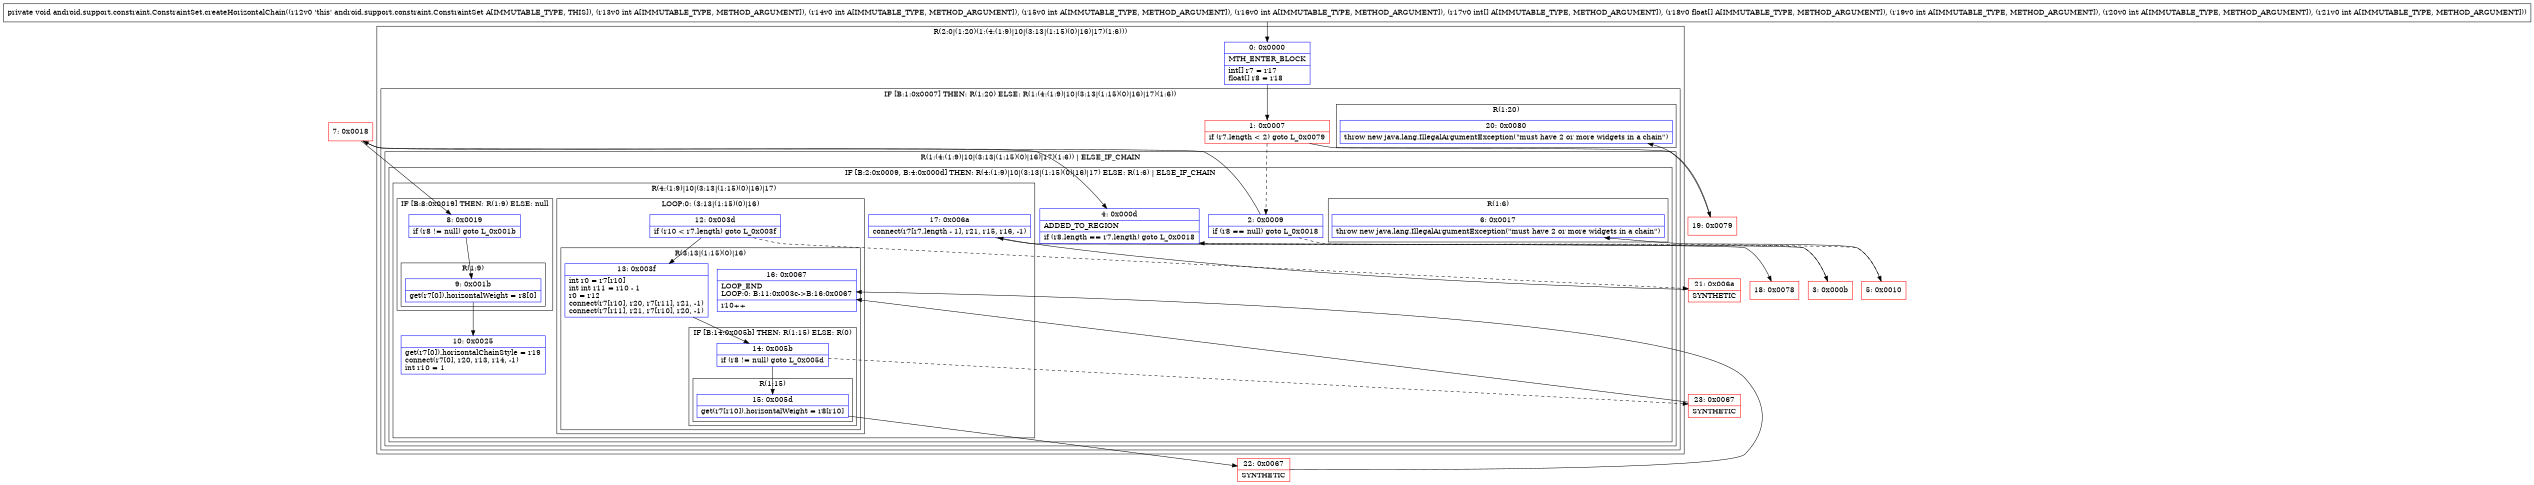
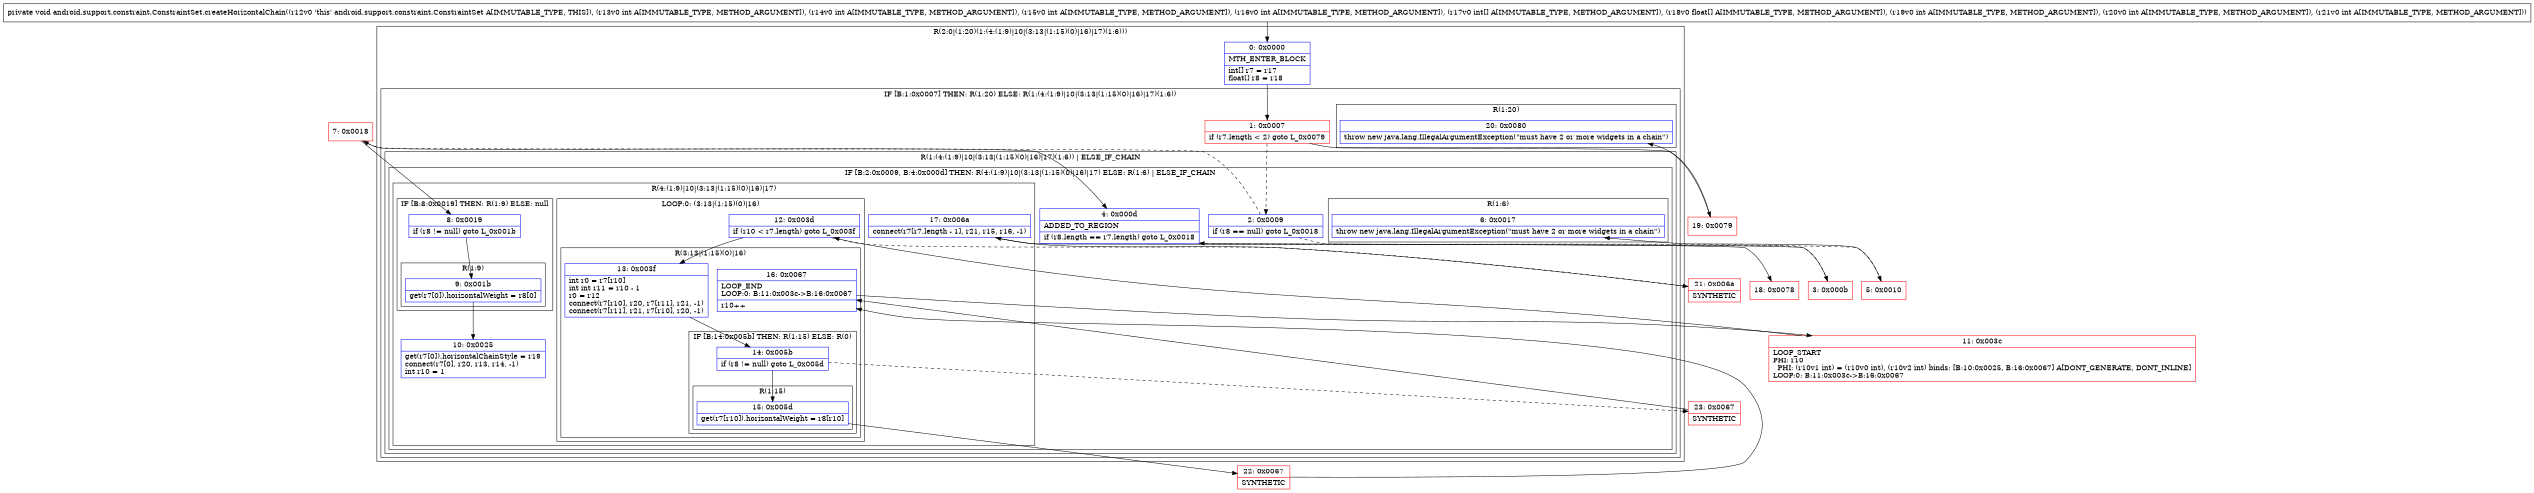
edge "2: 0x0009" -> "7: 0x0018": style solid -> dashed
node "11: 0x003c": added
